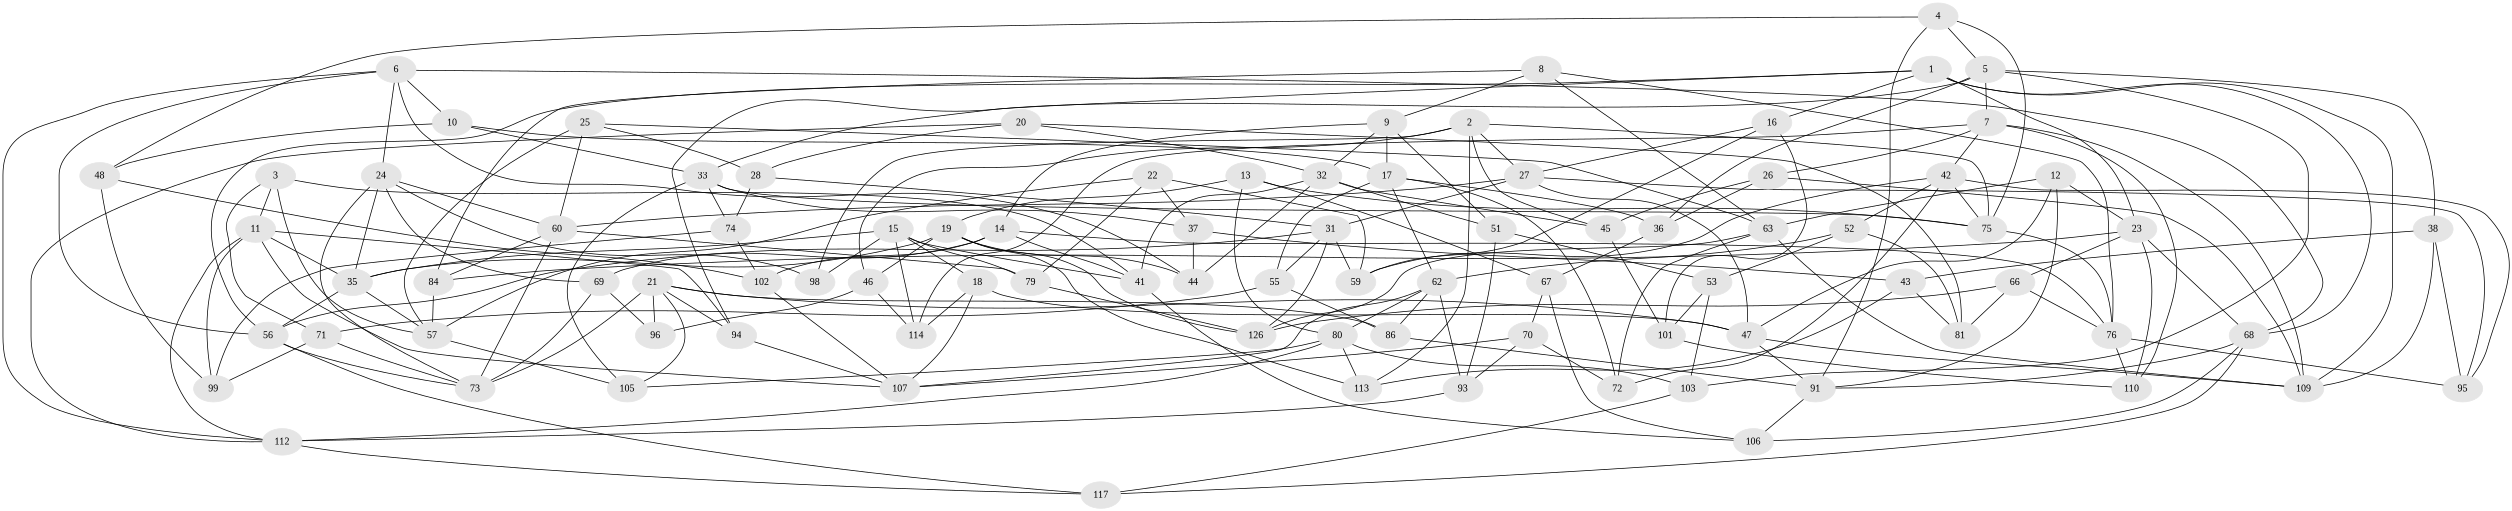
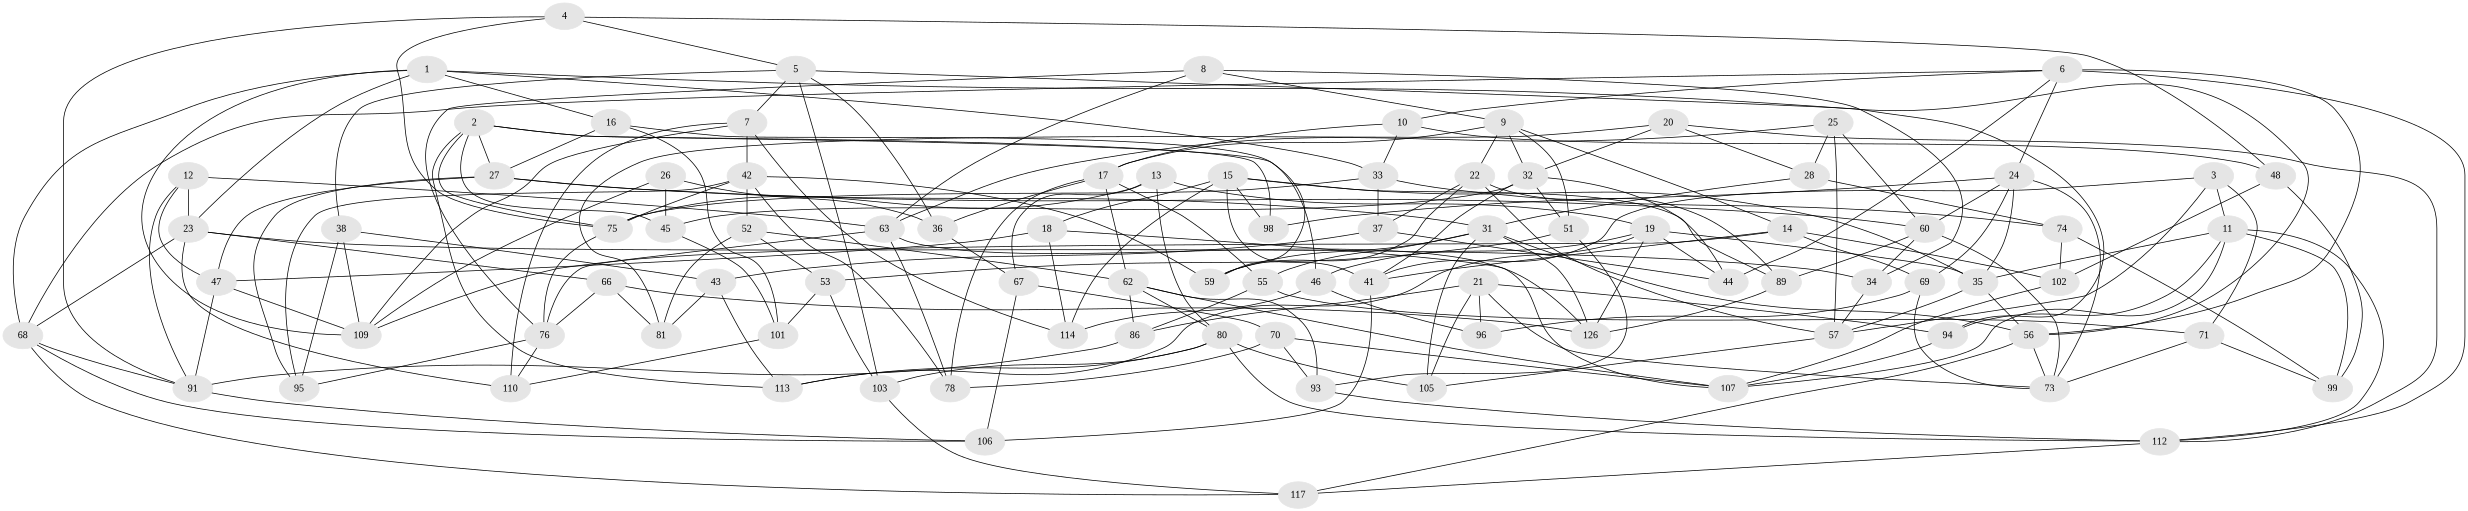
edge "9" -- "22": added
edge "7" -- "26": removed
node "84": label "84" -> "34"
node "79": label "79" -> "89"
edge "33" -- "105": now "31" -- "105"
edge "21" -- "47": removed
node "72": label "72" -> "78"
